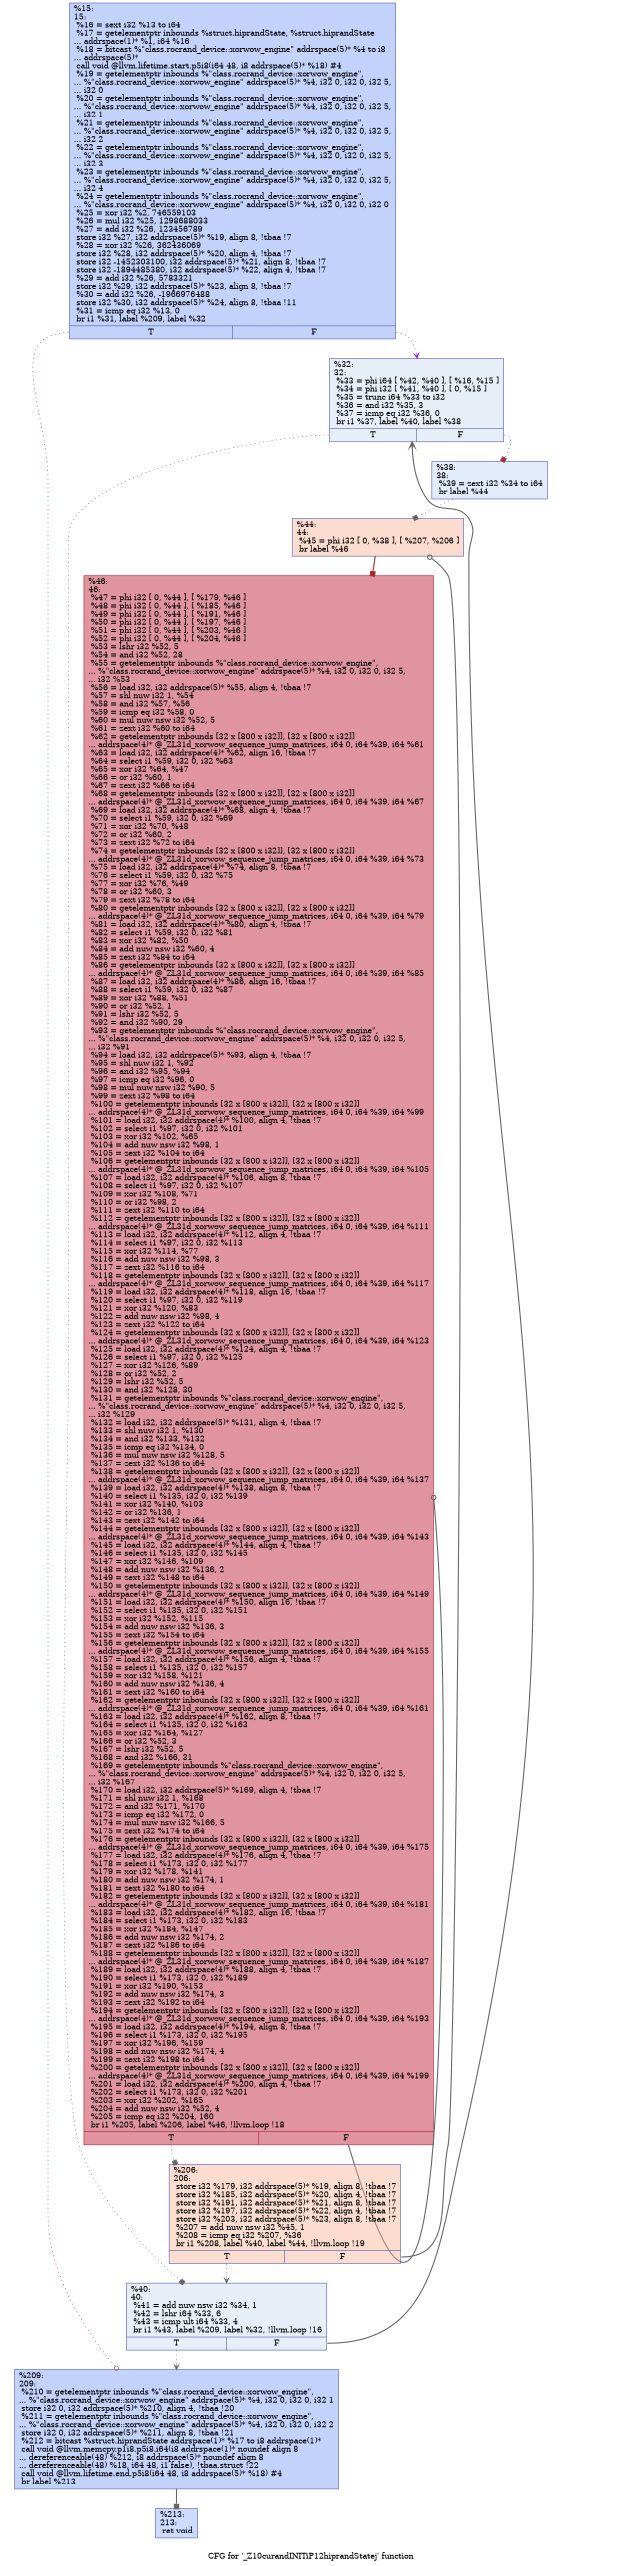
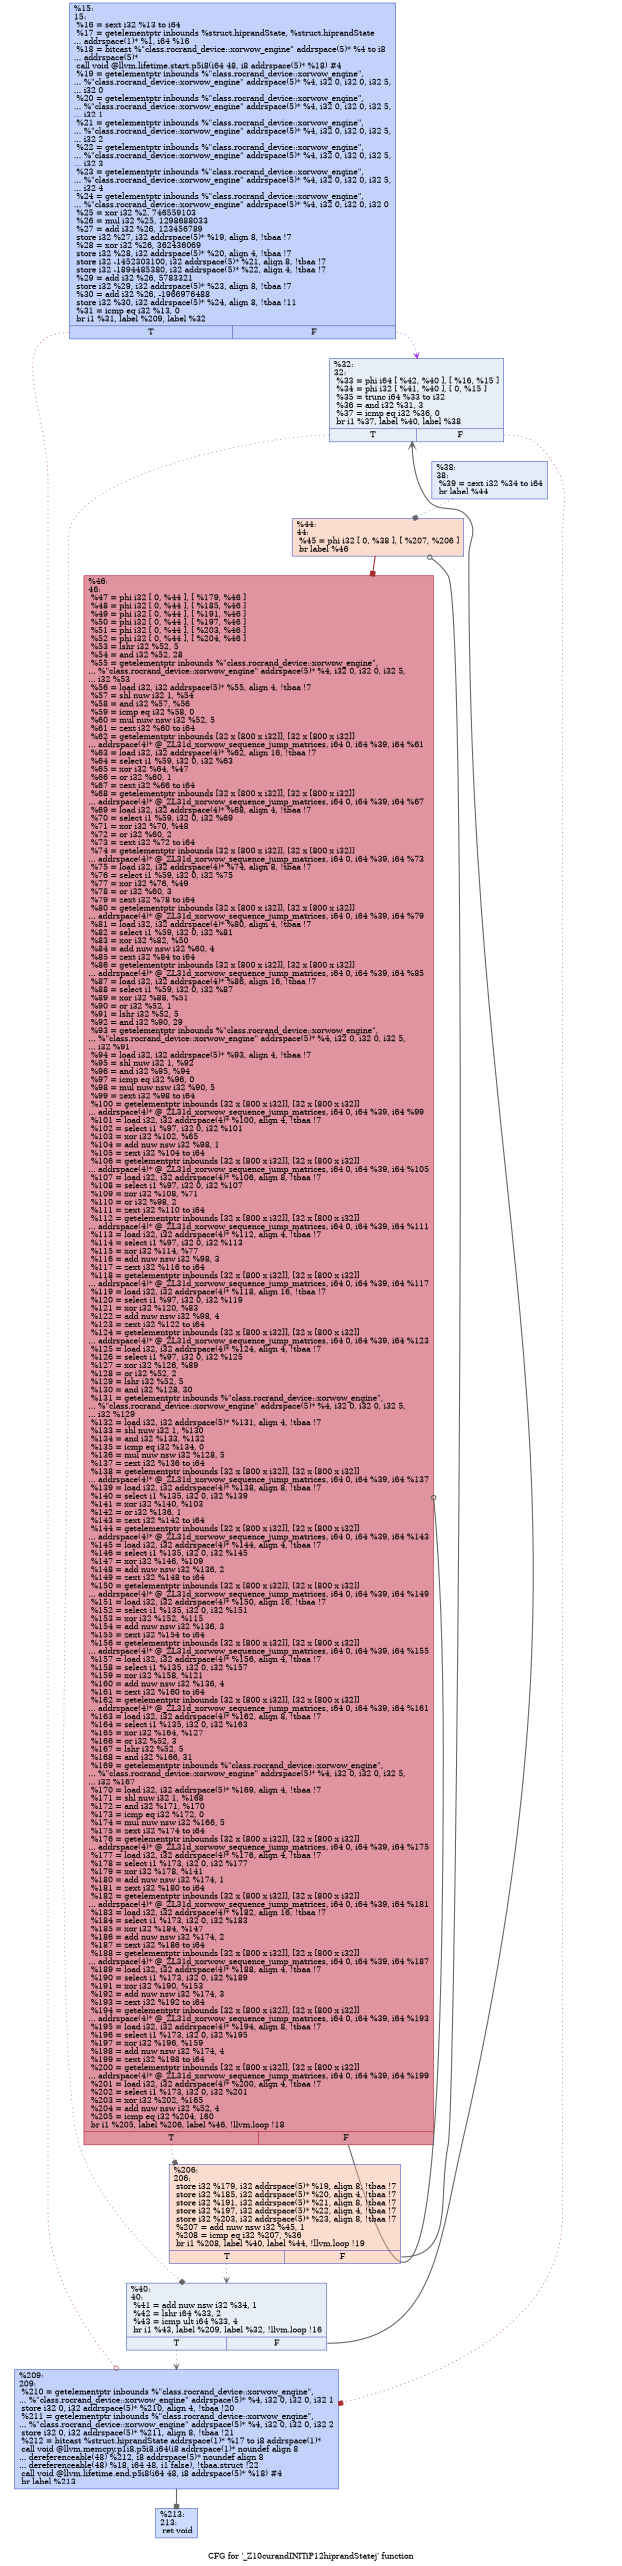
node "%32:": text "%36 = and i32 %35, 3" -> "%36 = and i32 %31, 3"
edge "%32:" -> "%38:": now "%32:" -> "%209:"
node "%40:": text "%42 = lshr i64 %33, 6" -> "%42 = lshr i64 %33, 2"
